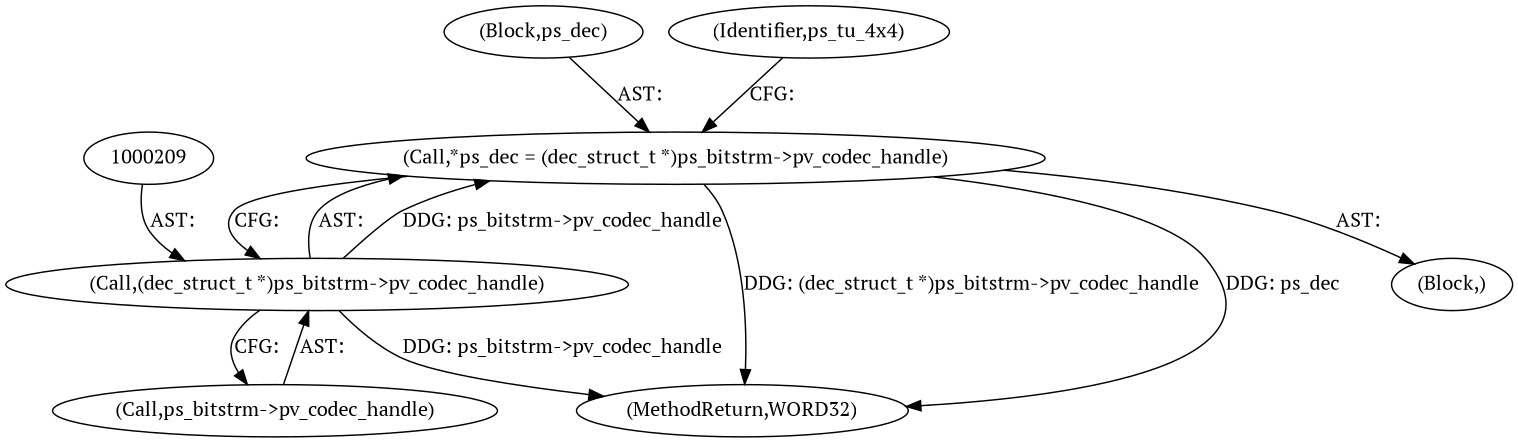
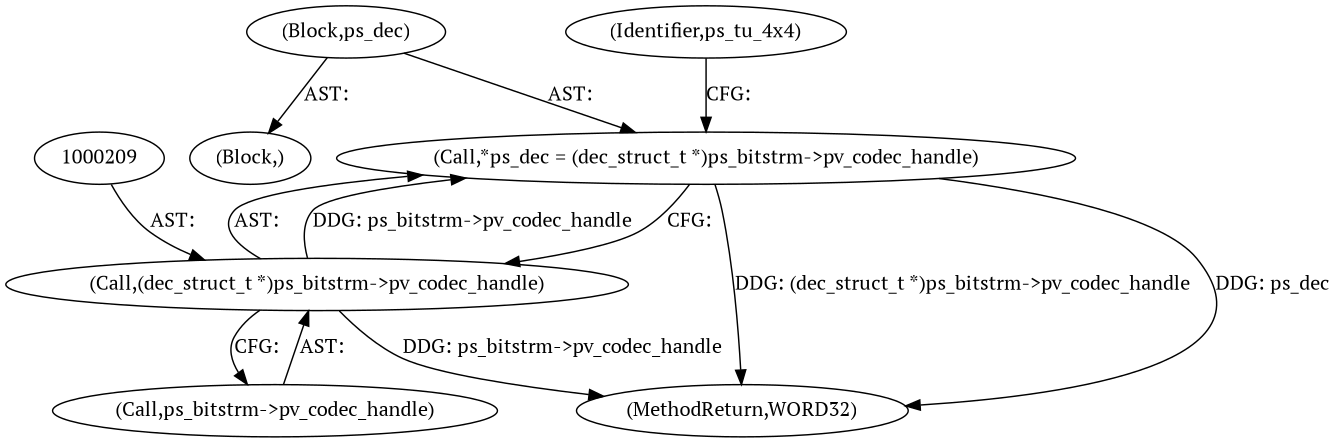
edge "(Call,*ps_dec = (dec_struct_t *)ps_bitstrm->pv_codec_handle)" -> "(Block,)": now "(Block,ps_dec)" -> "(Block,)"
